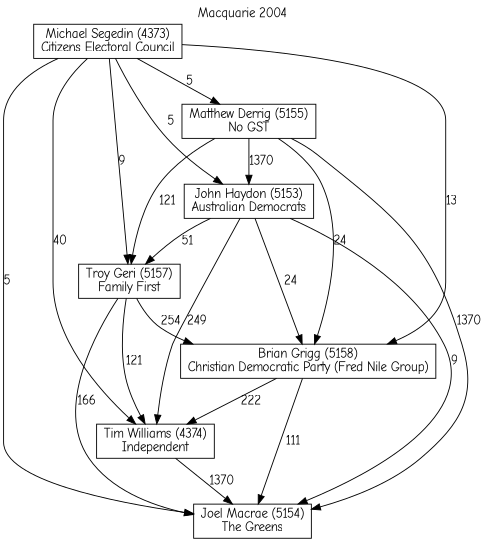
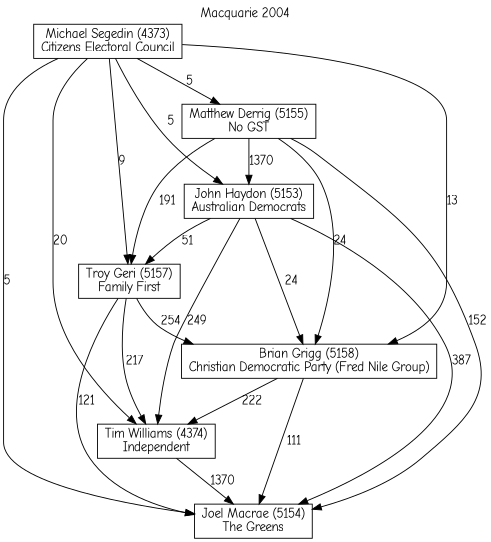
edge "Matthew Derrig (5155) No GST" -> "Troy Geri (5157) Family First": label "121" -> "191"
edge "Michael Segedin (4373) Citizens Electoral Council" -> "Tim Williams (4374) Independent": label "40" -> "20"
edge "Matthew Derrig (5155) No GST" -> "Joel Macrae (5154) The Greens": label "1370" -> "152"
edge "Troy Geri (5157) Family First" -> "Tim Williams (4374) Independent": label "121" -> "217"
edge "John Haydon (5153) Australian Democrats" -> "Joel Macrae (5154) The Greens": label "9" -> "387"
edge "Troy Geri (5157) Family First" -> "Joel Macrae (5154) The Greens": label "166" -> "121"
